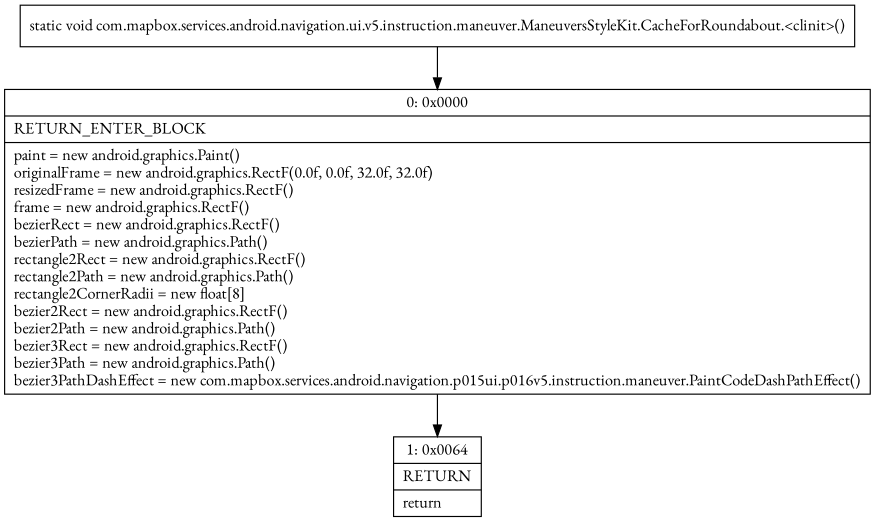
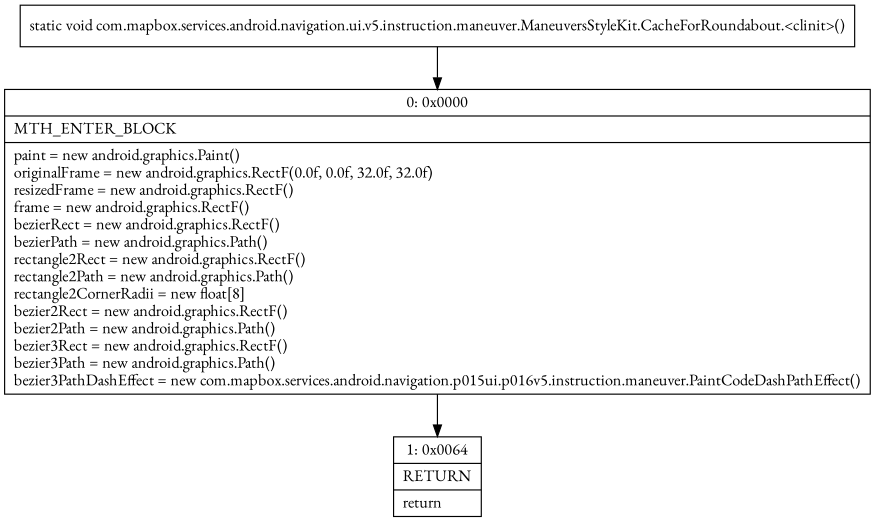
node "0: 0x0000": text "RETURN_ENTER_BLOCK" -> "MTH_ENTER_BLOCK"
